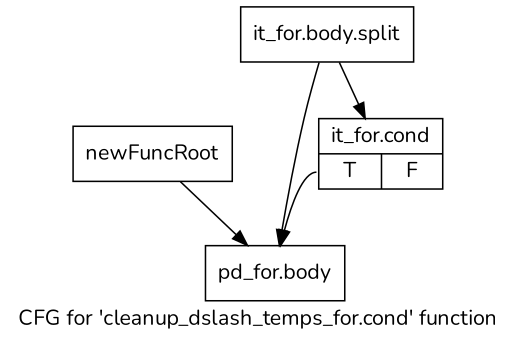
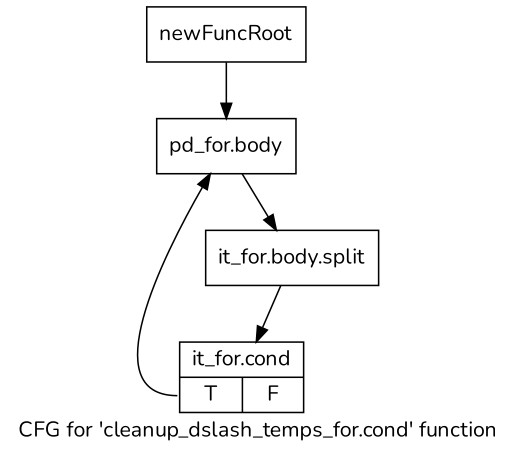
edge "it_for.body.split" -> "pd_for.body": reversed
